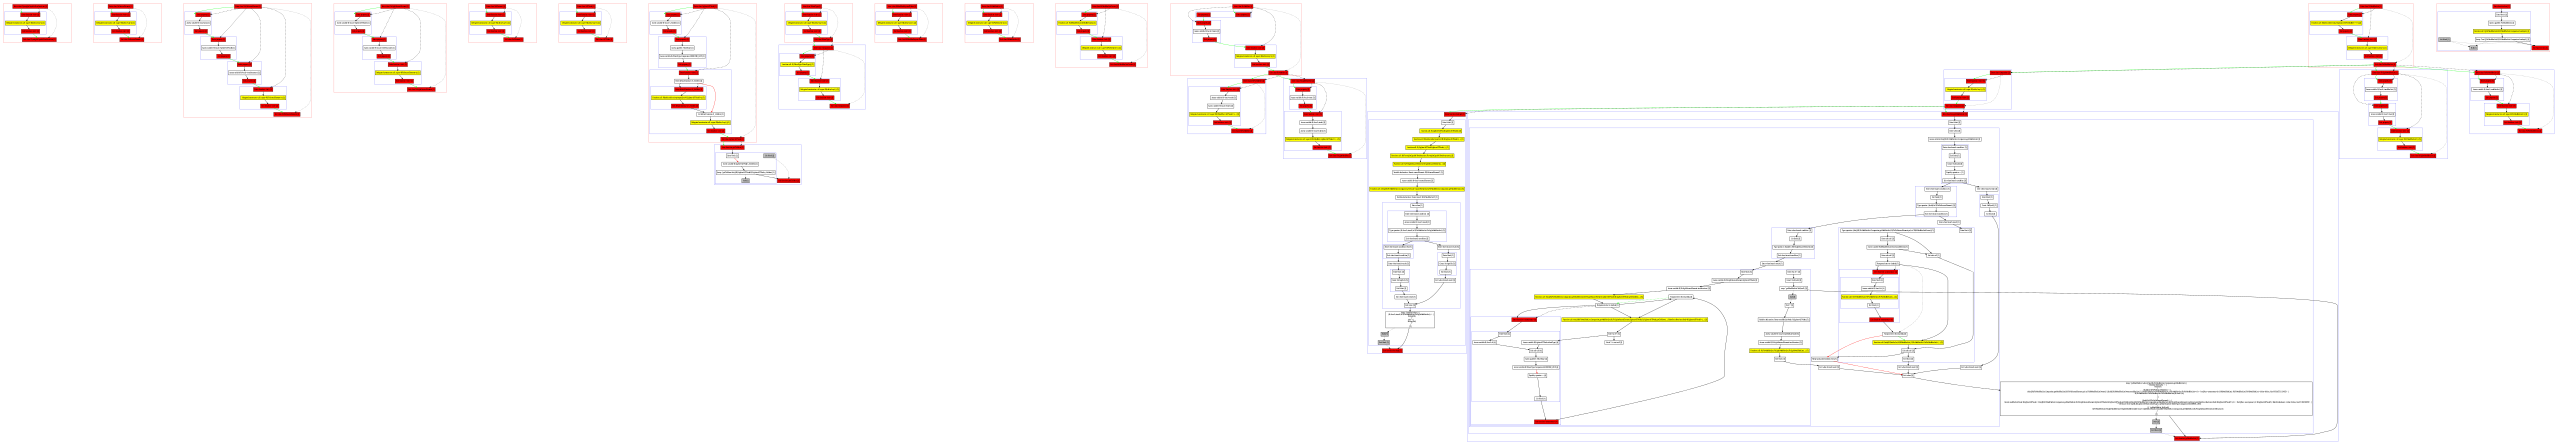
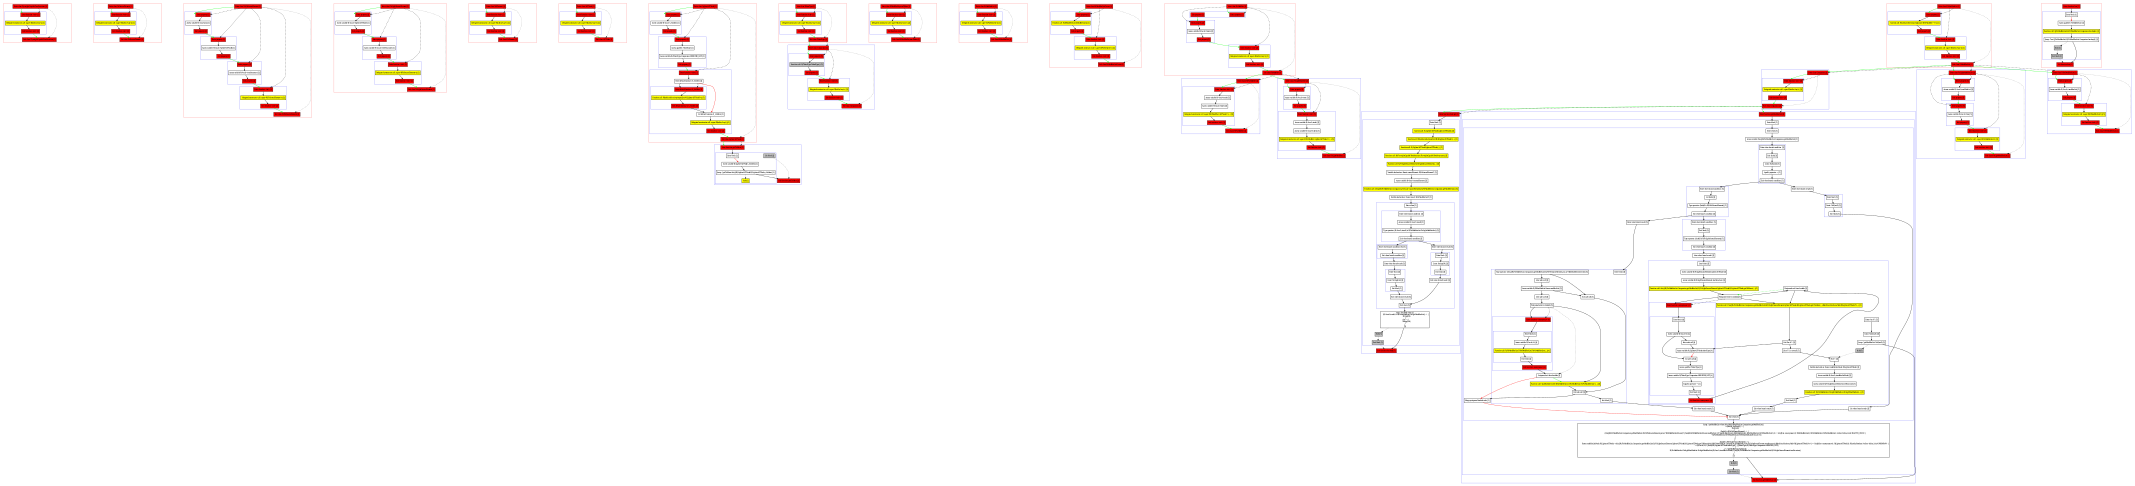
edge "Enter block [1]" -> "Access qualifier /FirModifierList [1]": color black -> red
edge "Exit block [1]" -> "Stub [1]": reversed
node "Function call: R|/TokenType.TokenType|() [3]": fillcolor yellow -> gray
node "Stub [2]": fillcolor gray -> yellow
node "Enter safe call [4]": added
edge "Access variable R|/LighterASTNode.tokenType| [4]" -> "Exit safe call [4]": color black -> red
edge "Lhs of ?: is not null [3]" -> "Exit ?: [3]": added
edge "Access variable R|/TokenType.Companion.MODIFIER_LIST| [4]" -> "Equality operator == [4]": color red -> black
